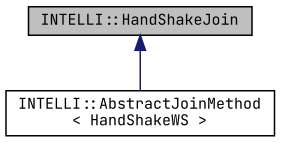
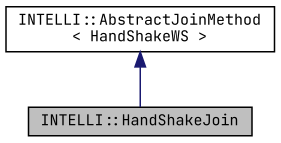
edge "INTELLI::AbstractJoinMethod < HandShakeWS >" -> "INTELLI::HandShakeJoin": reversed
